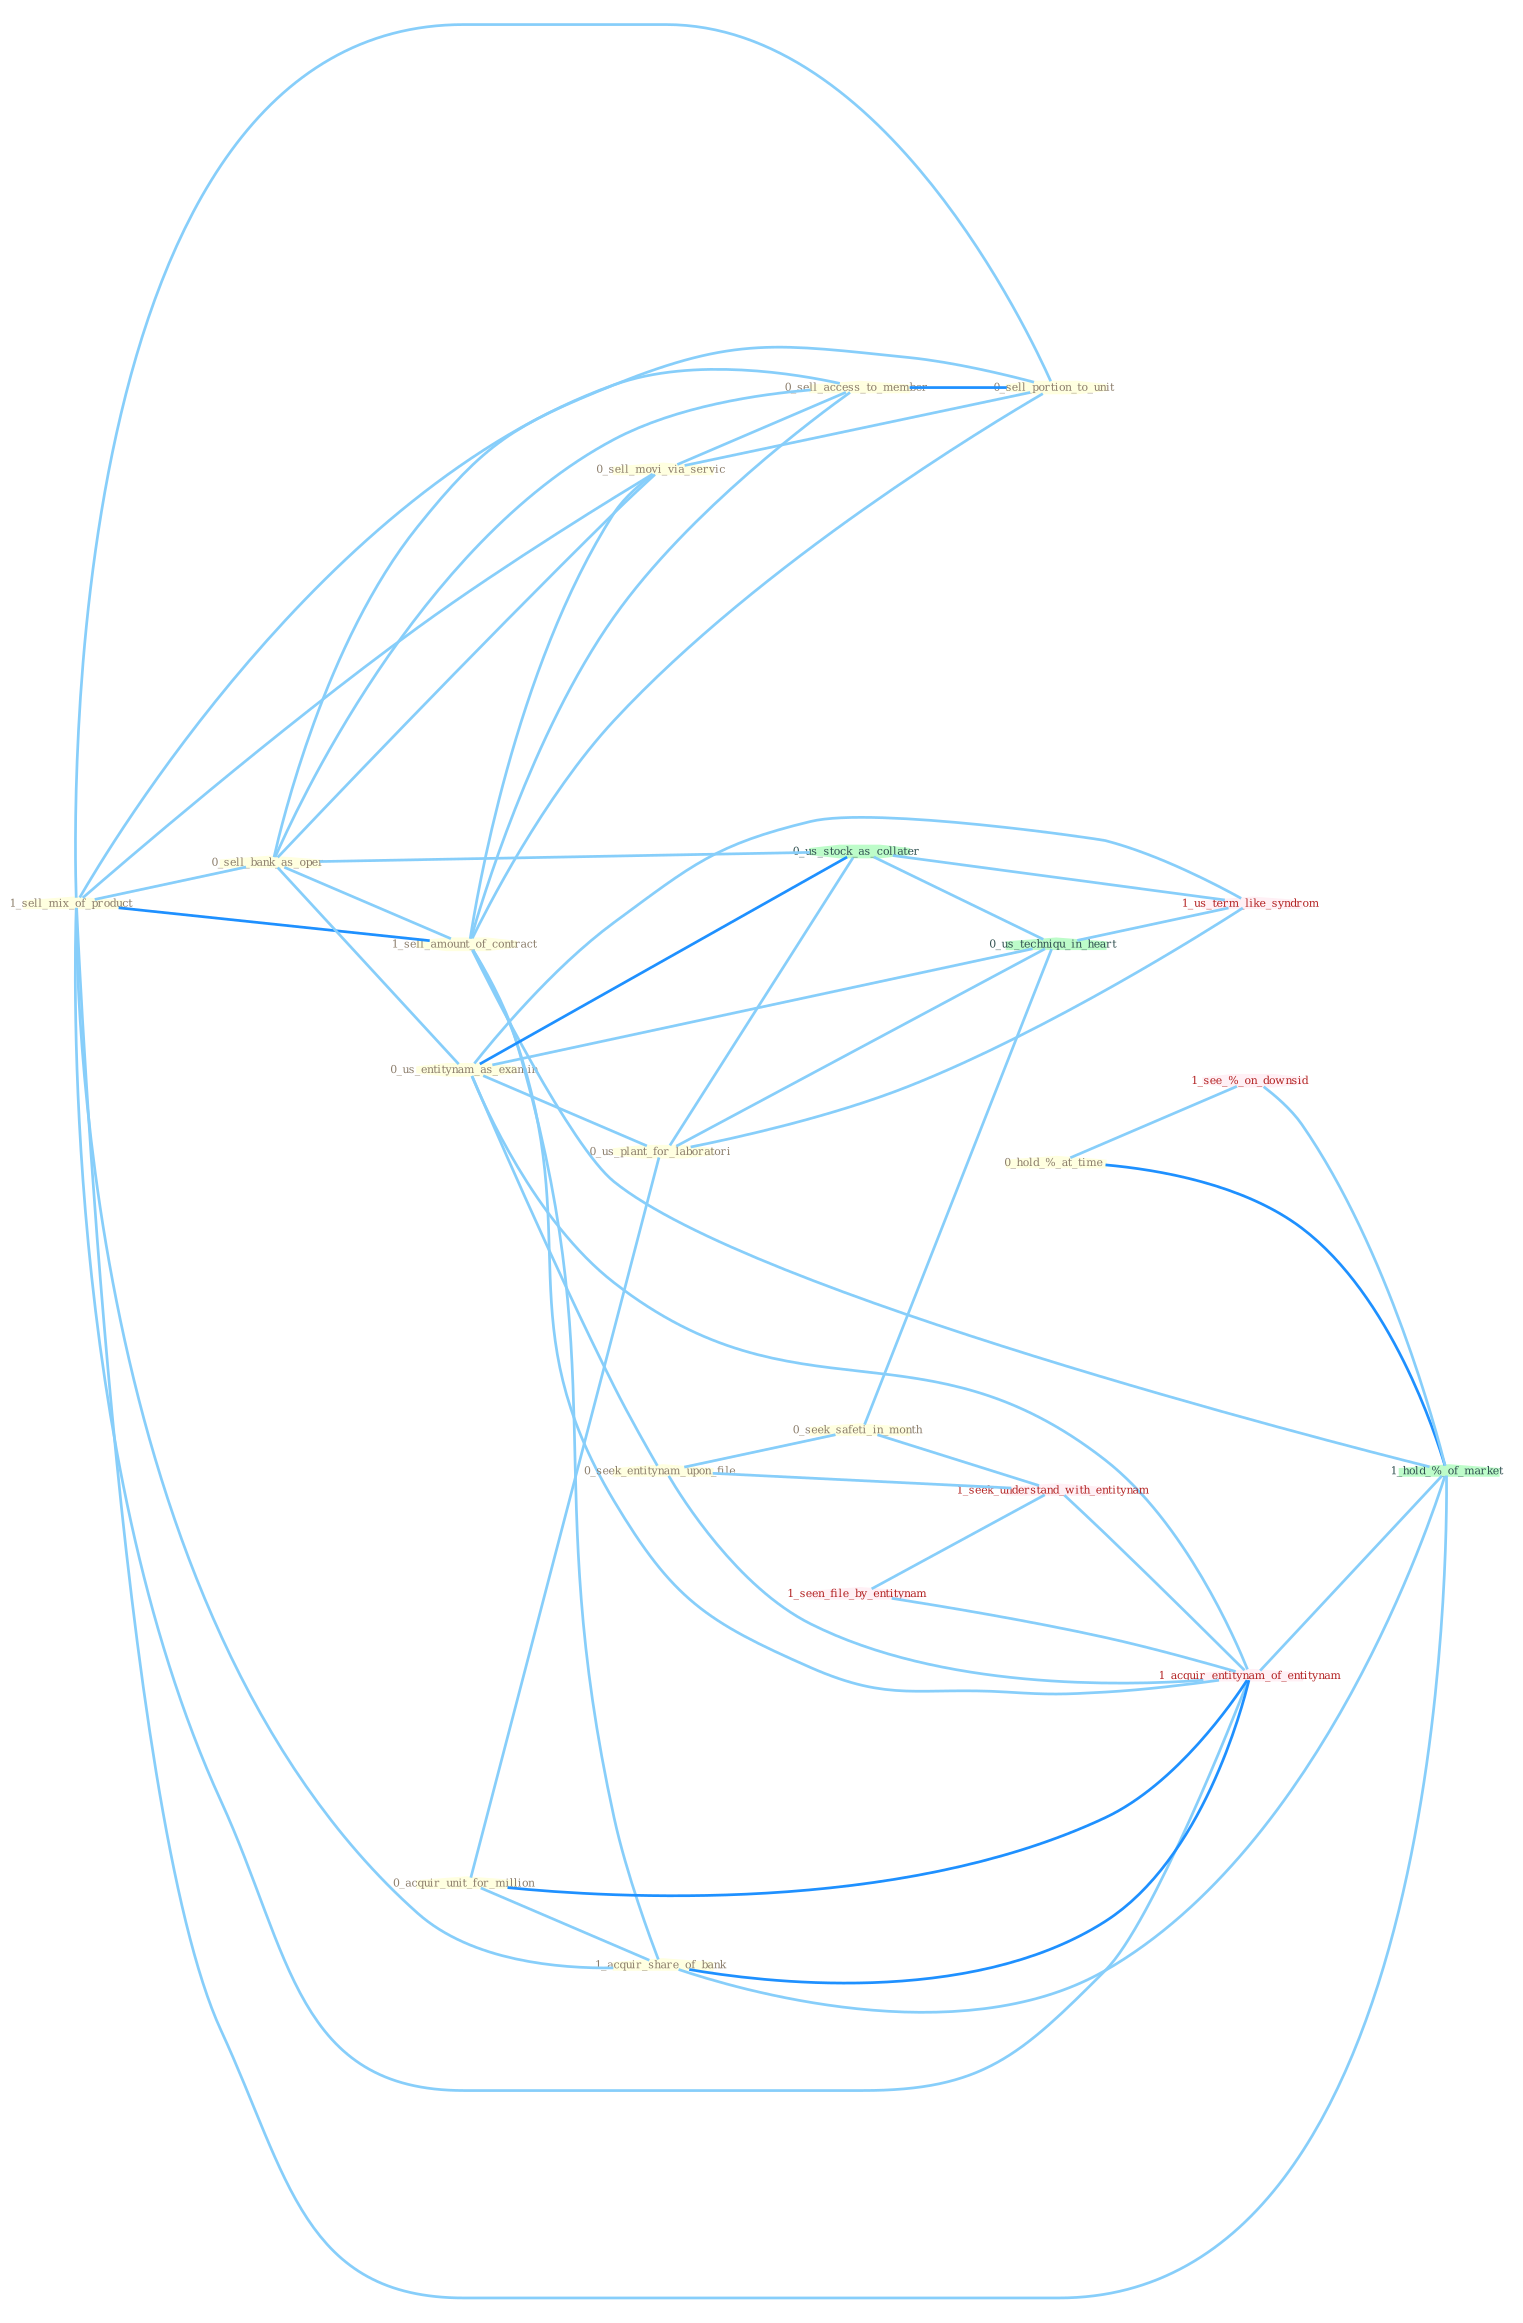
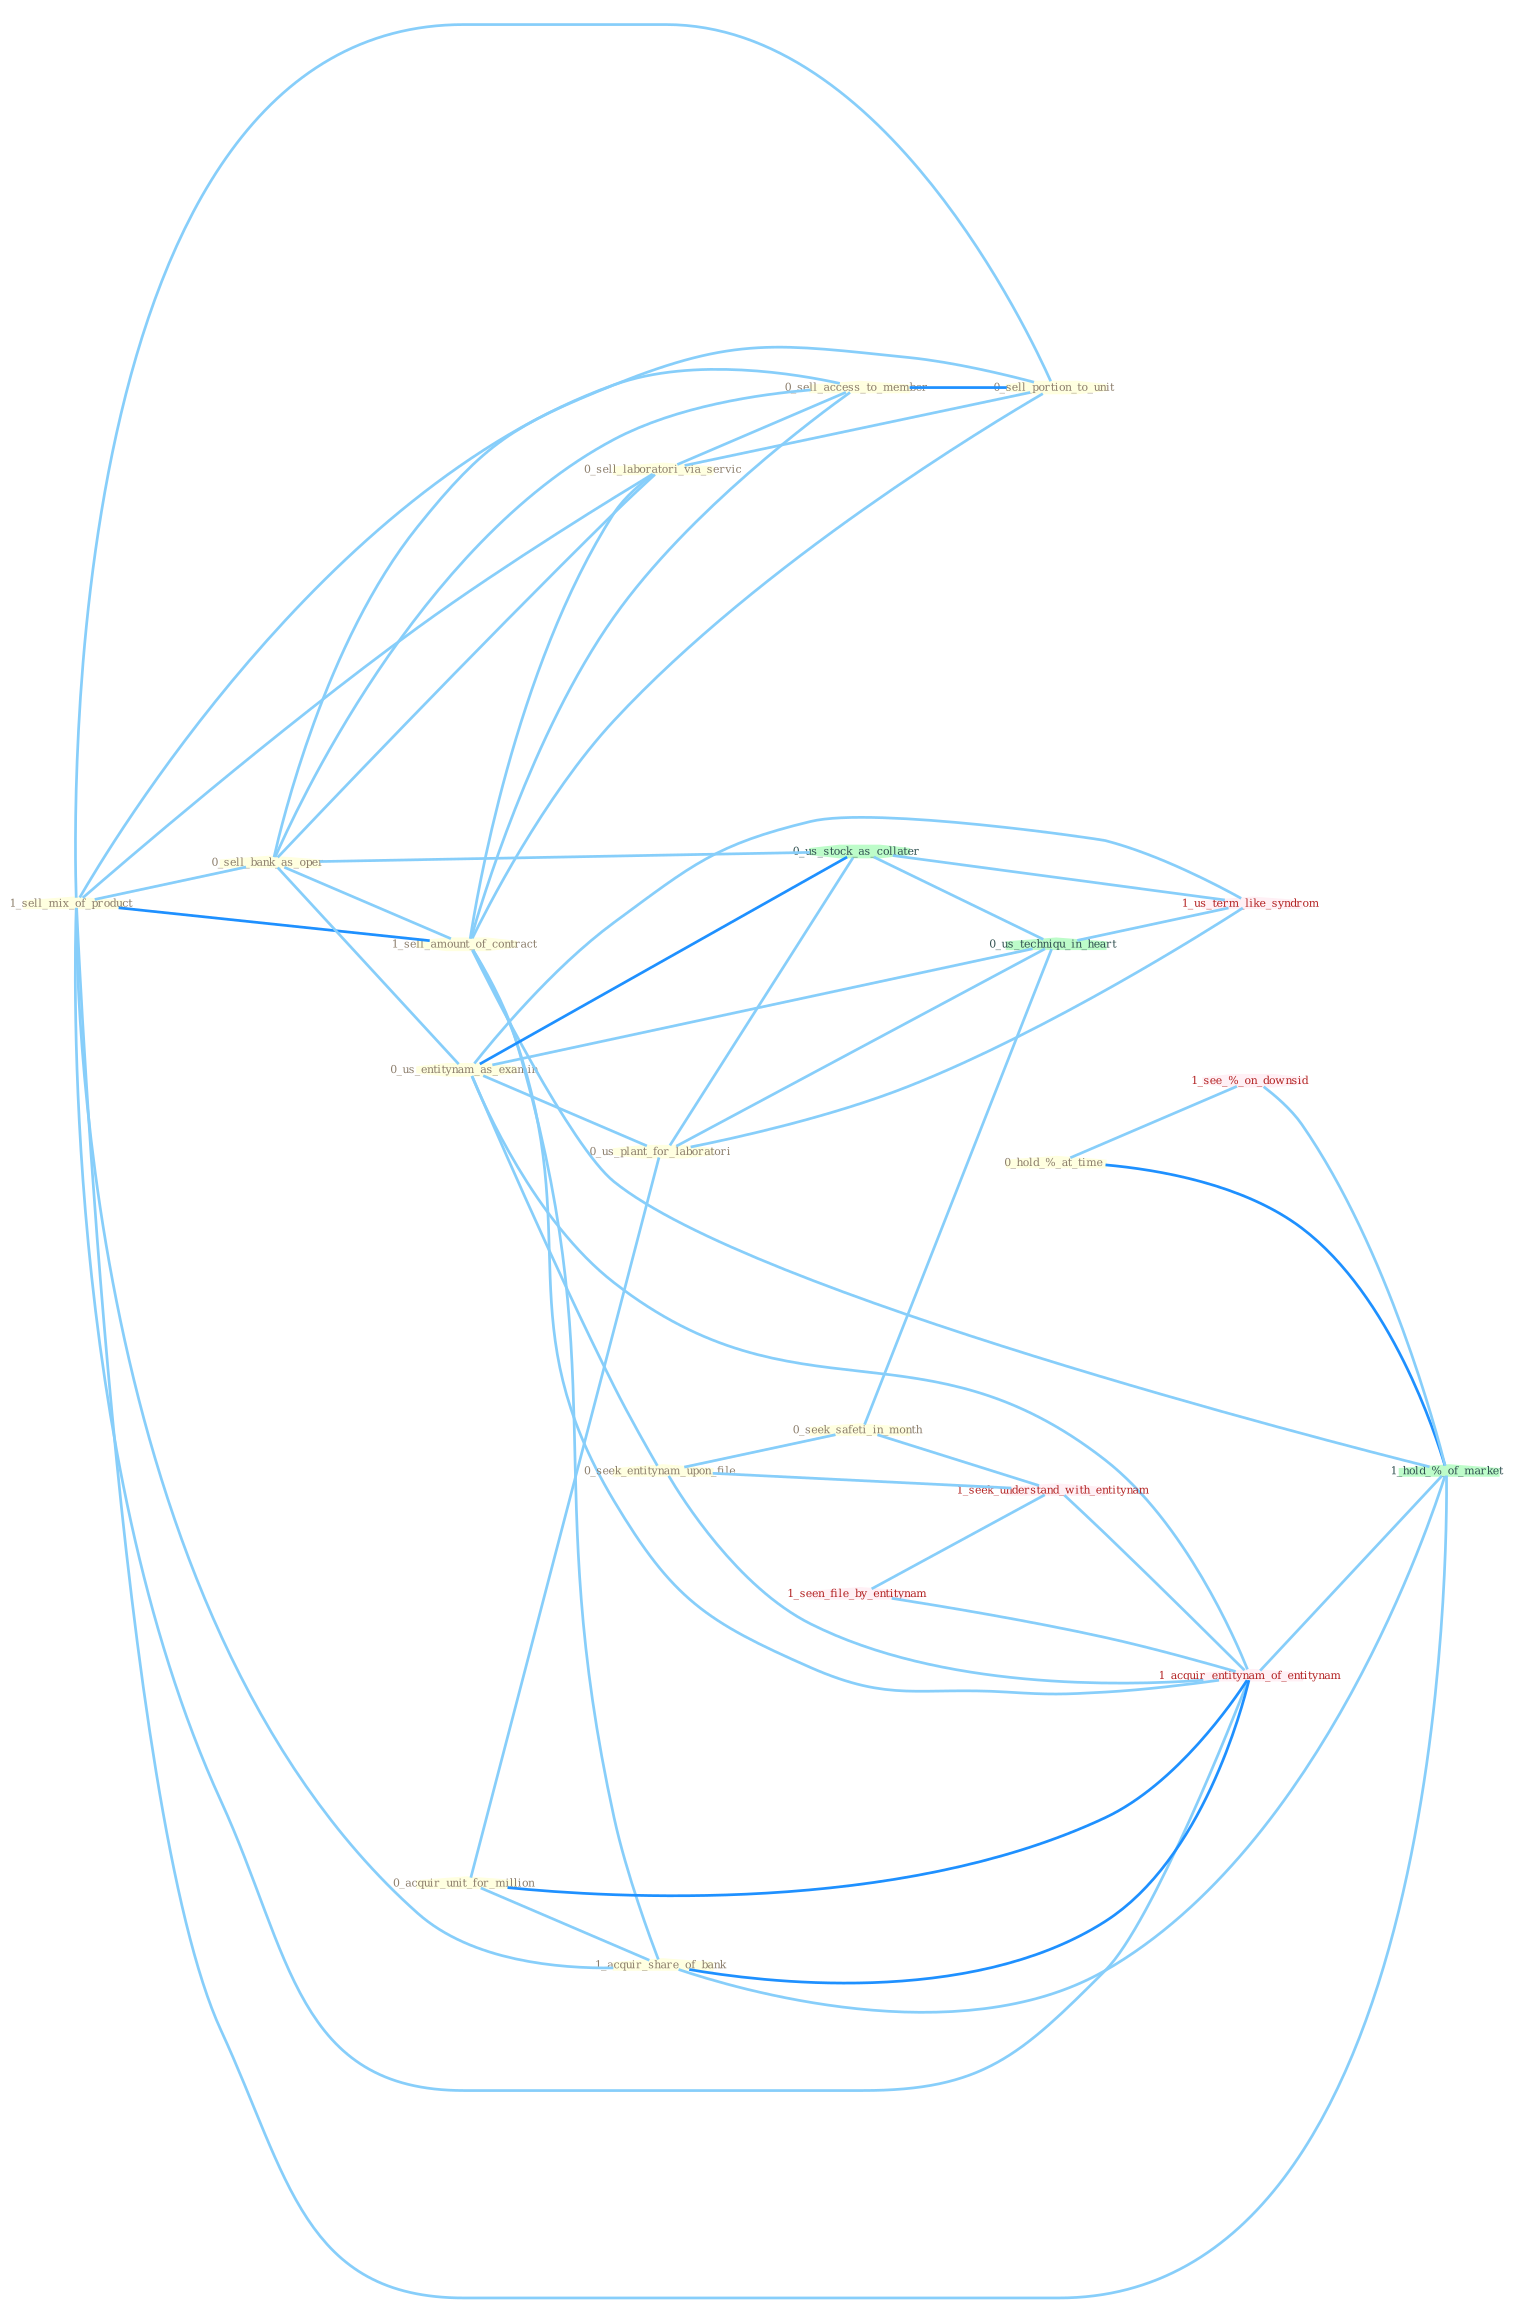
node "0_sell_movi_via_servic": label "0_sell_movi_via_servic" -> "0_sell_laboratori_via_servic"
